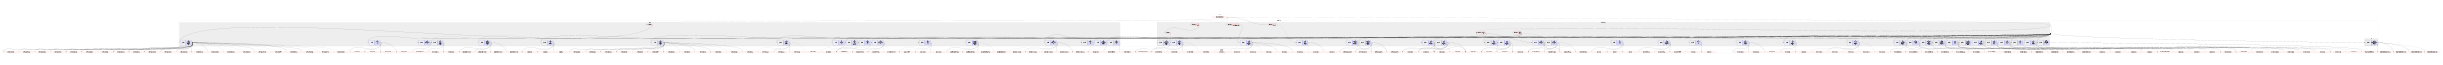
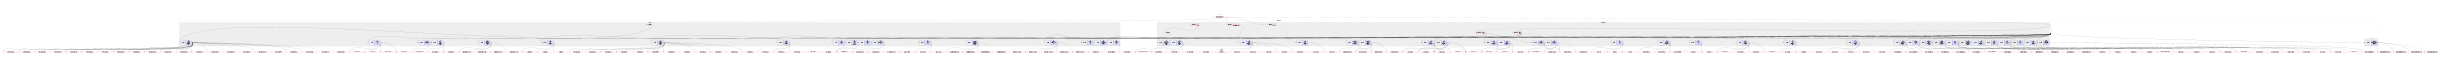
node "dev-libs/dbus-glib-0.108": added
